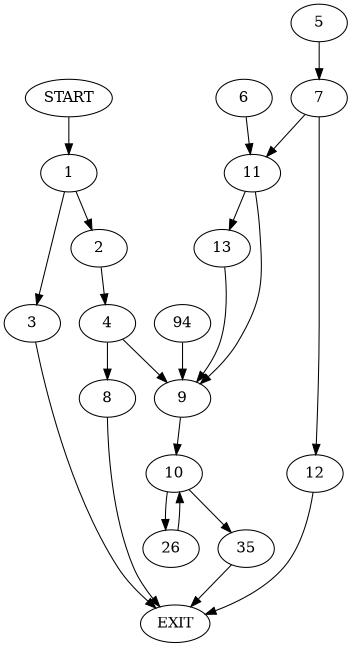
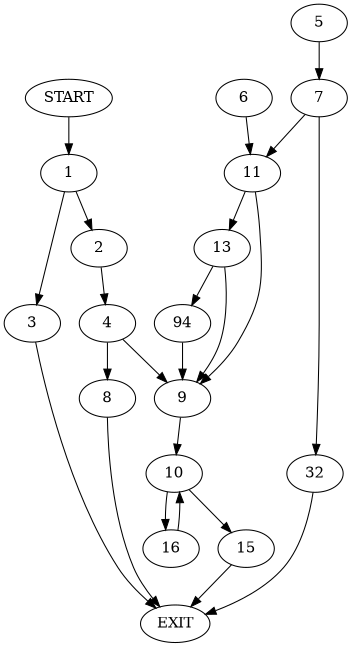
edge "13" -> "94": added
node "12": label "12" -> "32"
node "26": label "26" -> "16"
node "35": label "35" -> "15"
